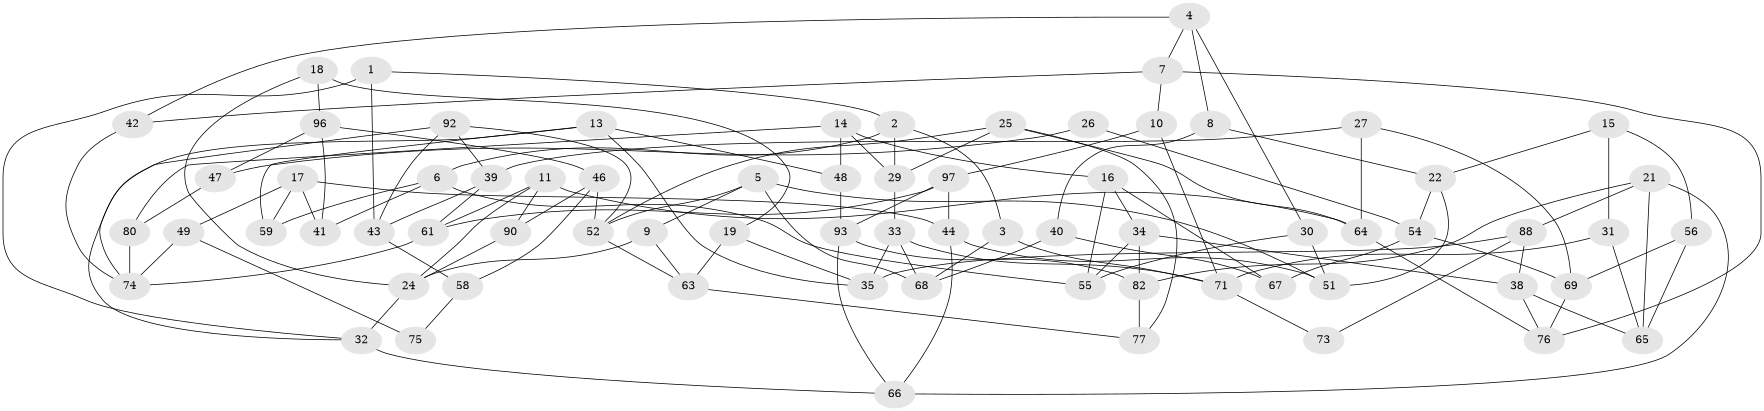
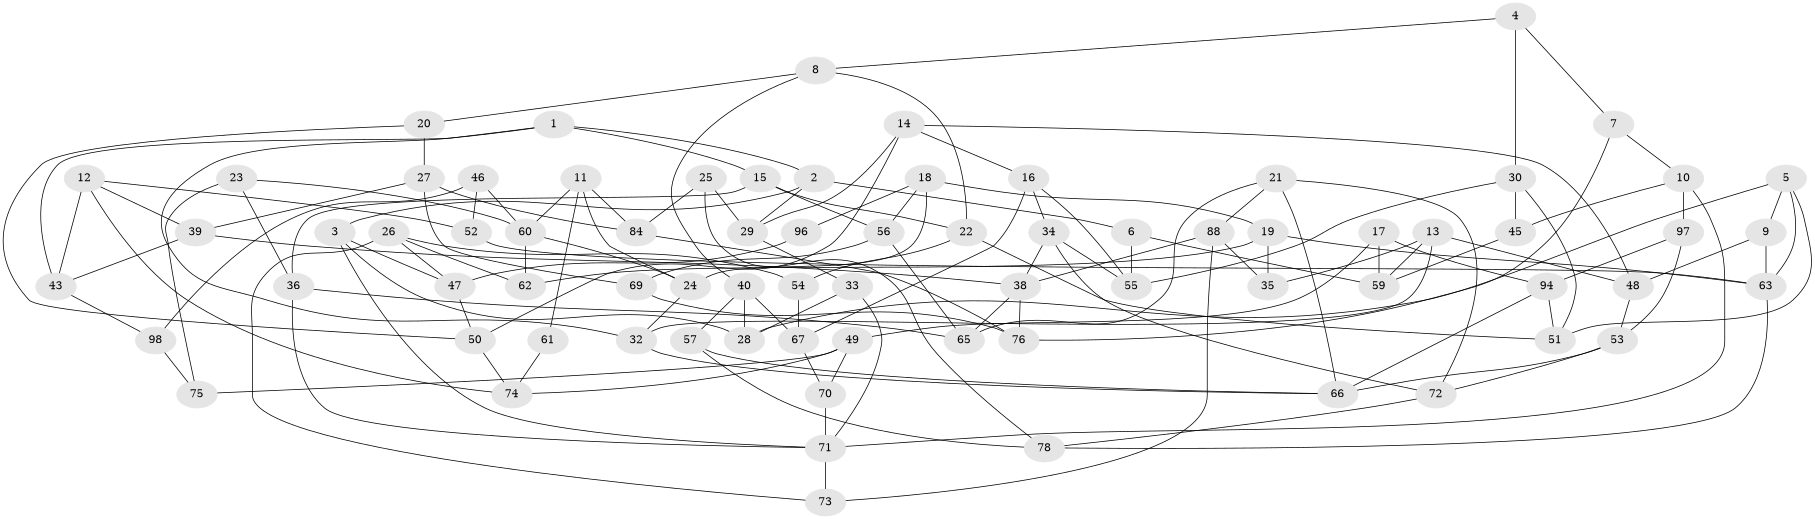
node "42": removed
node "20": added
node "92": label "92" -> "12"
edge "96" -- "46": removed
edge "1" -- "15": added
edge "25" -- "52": removed
node "23": added
edge "5" -- "52": now "5" -- "63"
edge "39" -- "61": now "39" -- "38"
edge "18" -- "56": added
edge "97" -- "61": removed
node "80": label "80" -> "50"
node "41": removed
node "90": label "90" -> "60"
node "93": label "93" -> "53"
node "44": label "44" -> "94"
node "64": label "64" -> "84"
node "45": added
node "31": label "31" -> "36"
edge "33" -- "35": removed
edge "54" -- "69": removed
edge "3" -- "47": added
edge "9" -- "24": now "9" -- "48"
node "58": label "58" -> "98"
node "62": added
node "68": label "68" -> "28"
node "82": label "82" -> "72"
node "57": added
node "77": label "77" -> "78"
node "70": added
edge "26" -- "73": added
